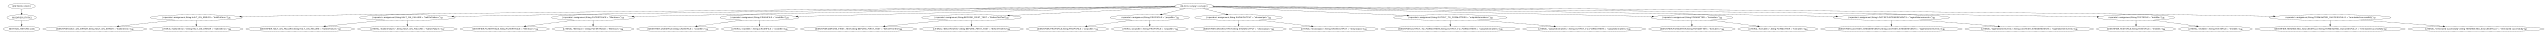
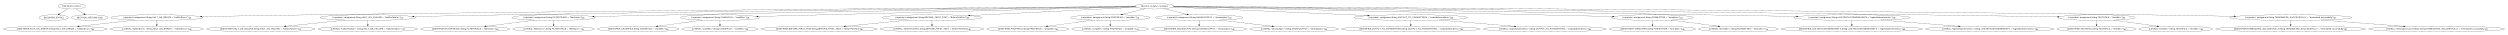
edge "(MODIFIER,STATIC)" -> "(METHOD_RETURN,void)": now "(METHOD,<clinit>)" -> "(METHOD_RETURN,void)"
